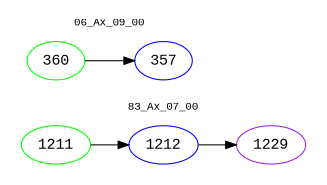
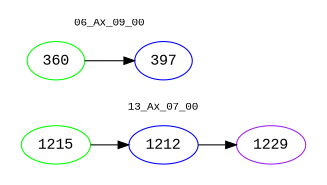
node "357": label "357" -> "397"
cluster "83_Ax_07_00": label "83_Ax_07_00" -> "13_Ax_07_00"
node "1211": label "1211" -> "1215"
